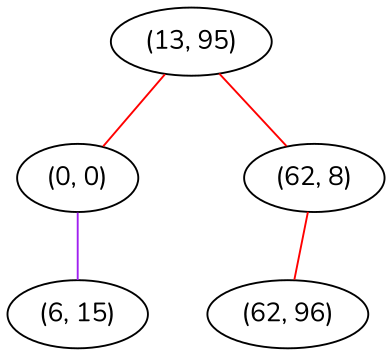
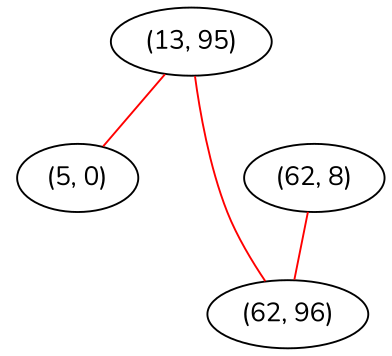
edge "(13, 95)" -- "(62, 8)": now "(13, 95)" -- "(62, 96)"
node "(0, 0)": label "(0, 0)" -> "(5, 0)"
node "(6, 15)": removed
